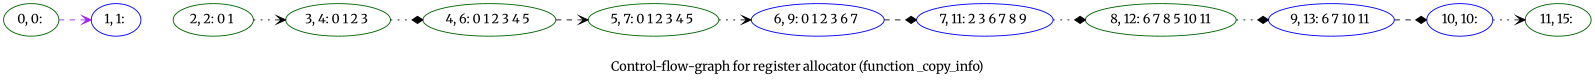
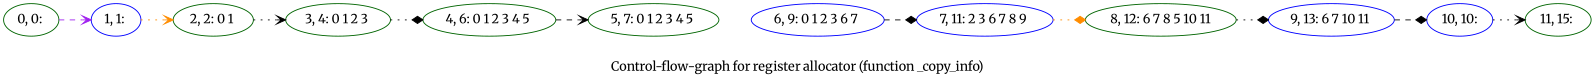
edge "1, 1:" -> "2, 2: 0 1": added
edge "5, 7: 0 1 2 3 4 5" -> "6, 9: 0 1 2 3 6 7": removed
edge "7, 11: 2 3 6 7 8 9" -> "8, 12: 6 7 8 5 10 11": color black -> darkorange
